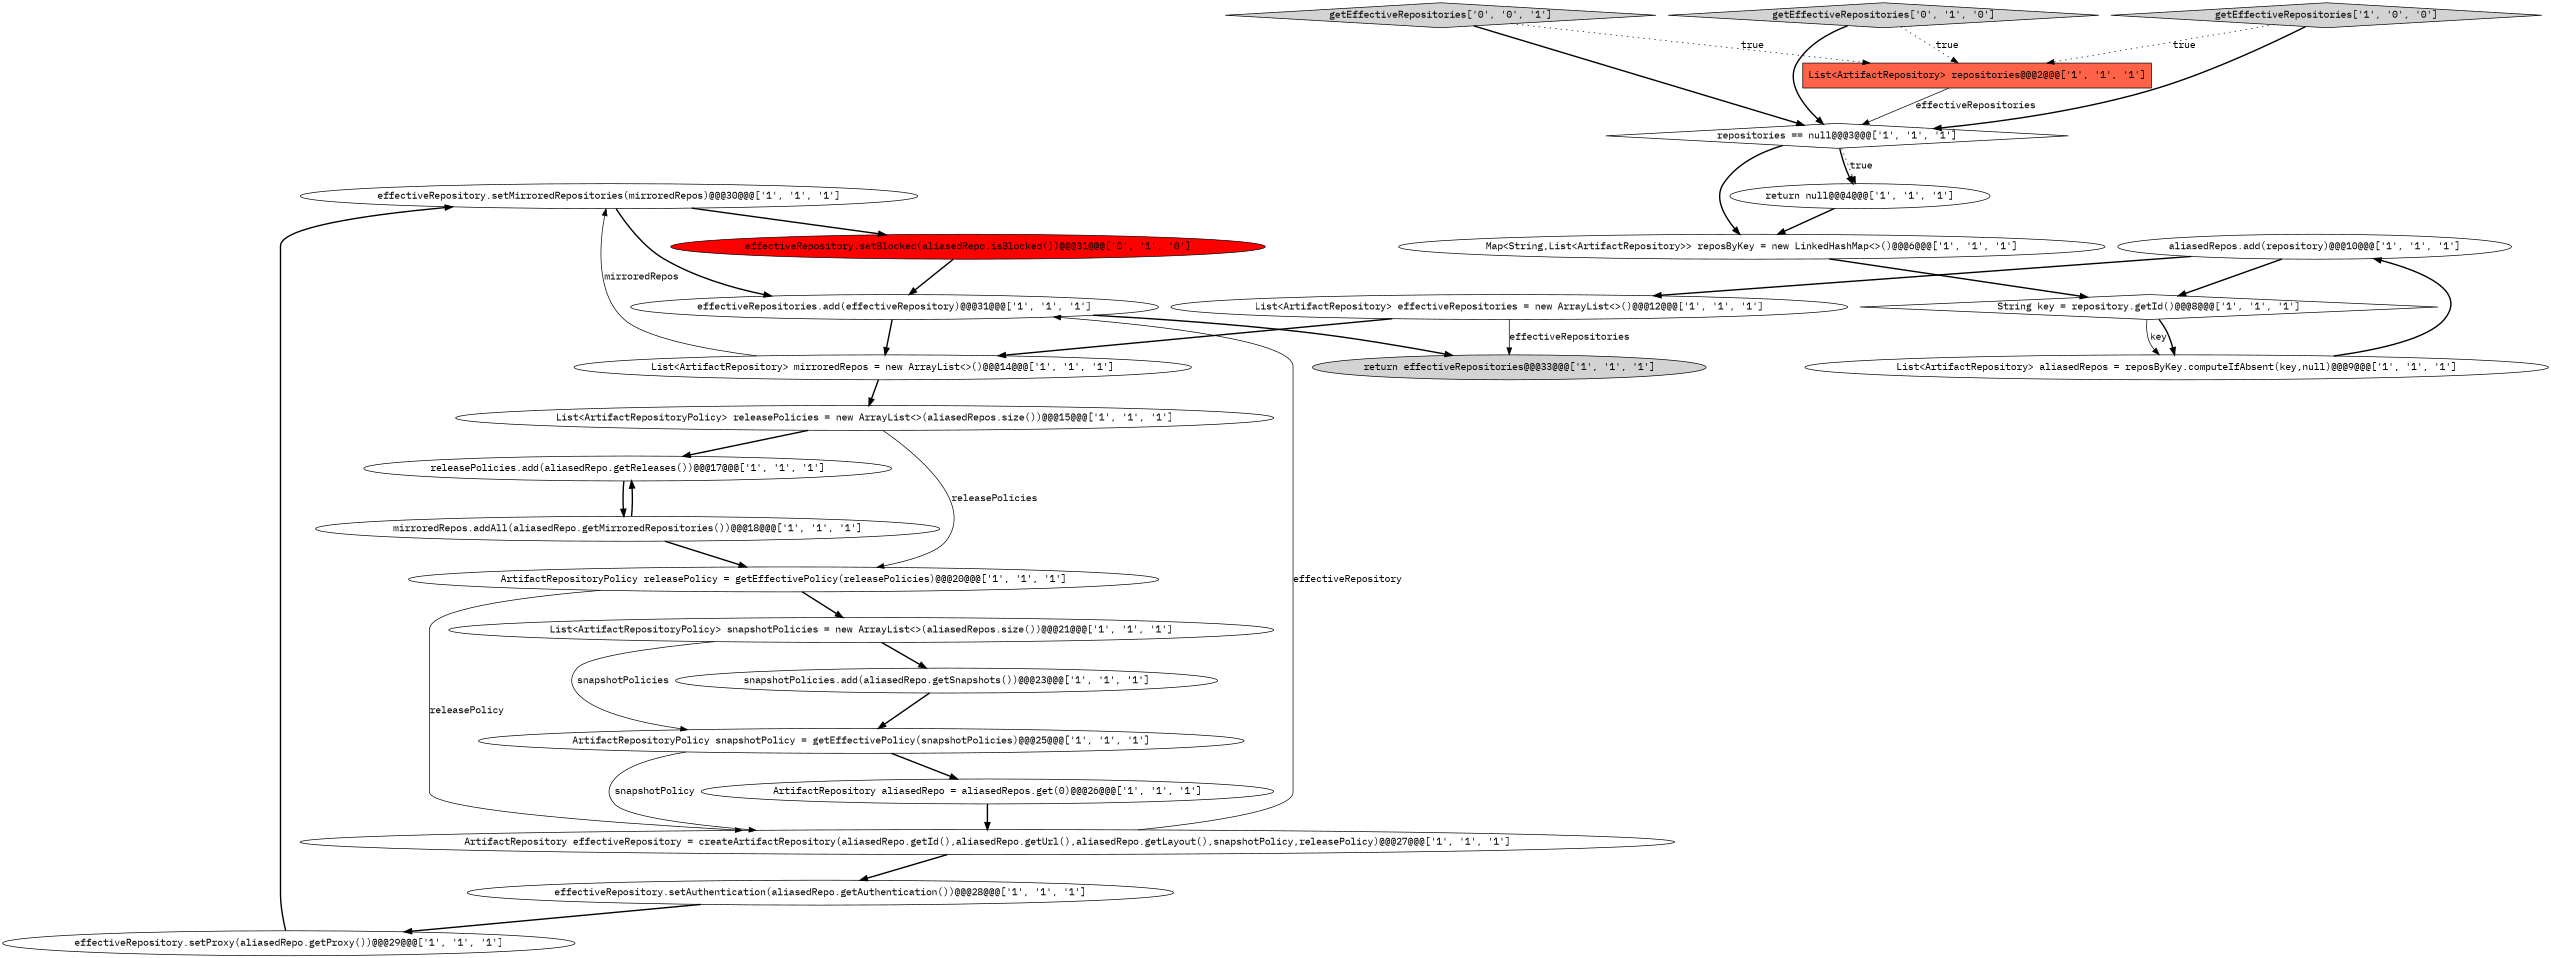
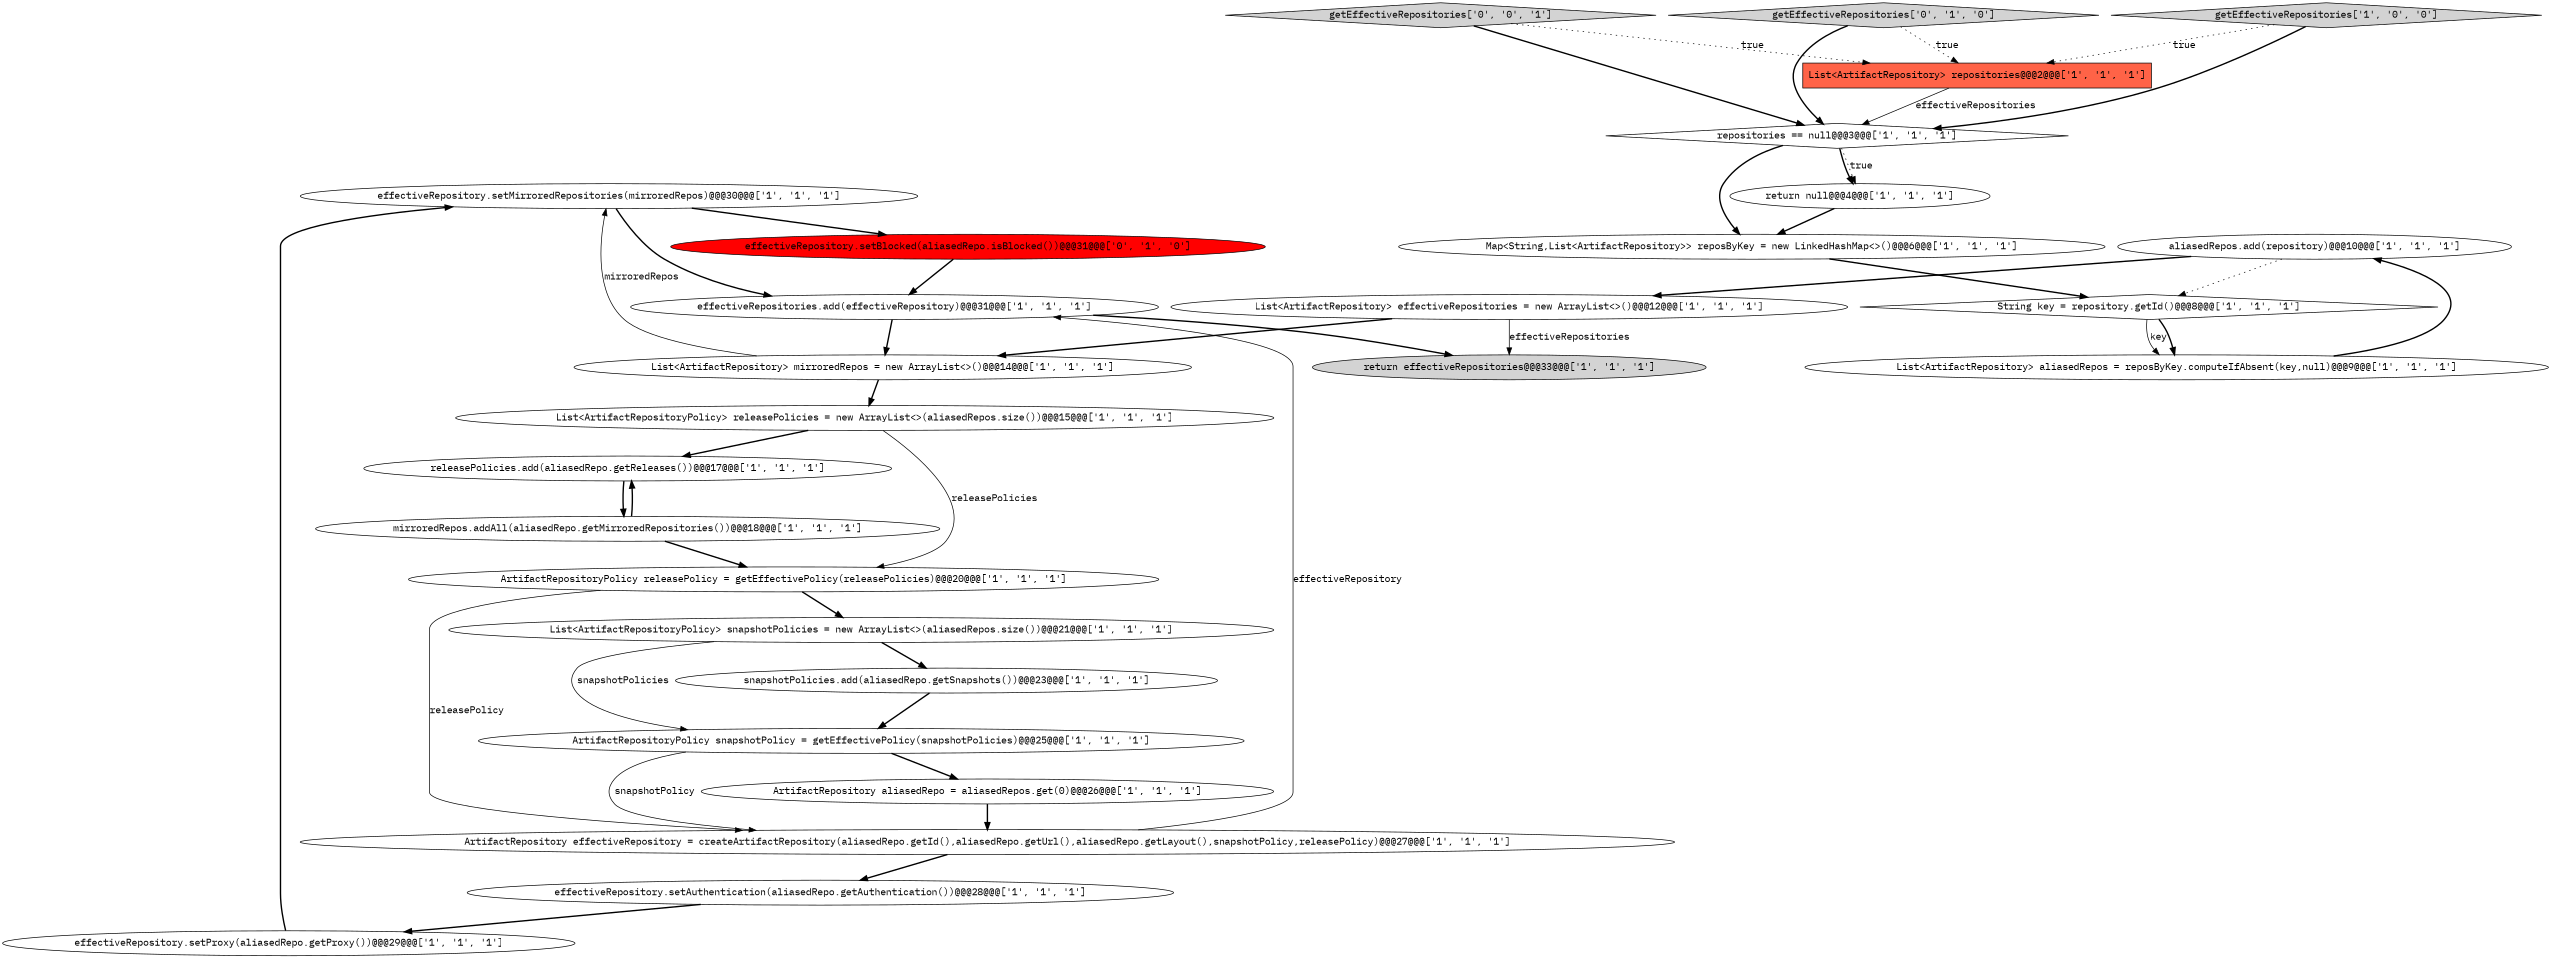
edge "aliasedRepos.add(repository)@@@10@@@['1', '1', '1']" -> "String key = repository.getId()@@@8@@@['1', '1', '1']": style bold -> dotted
